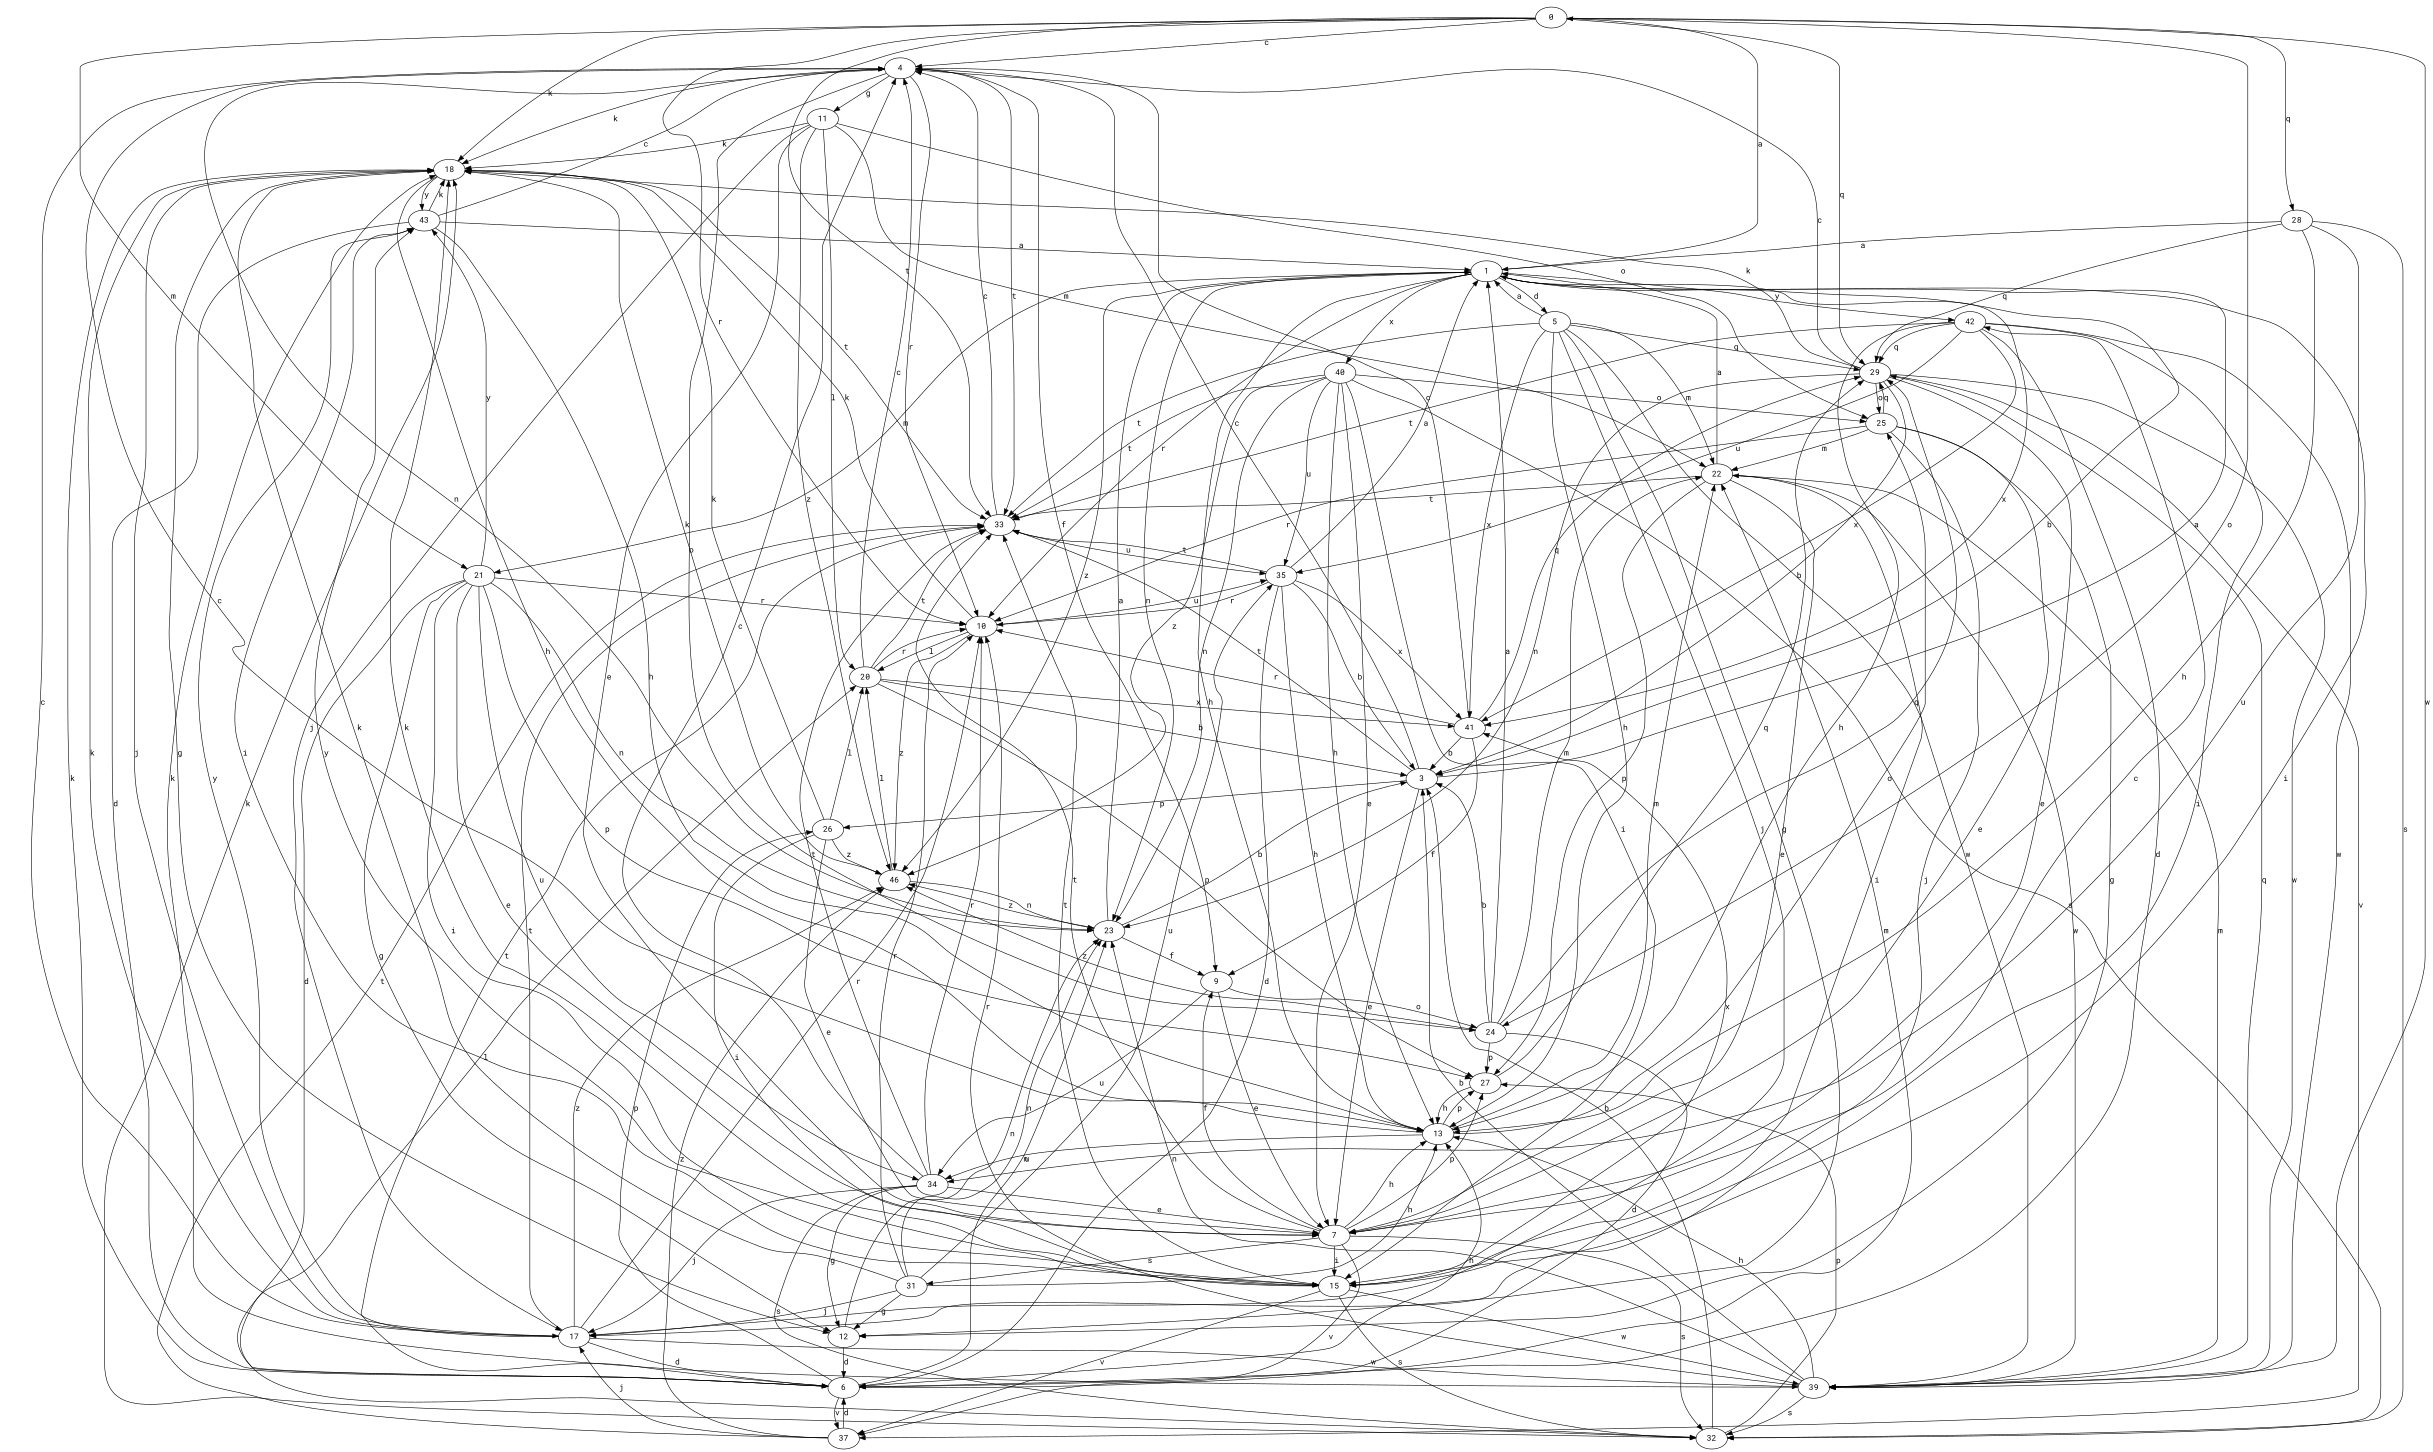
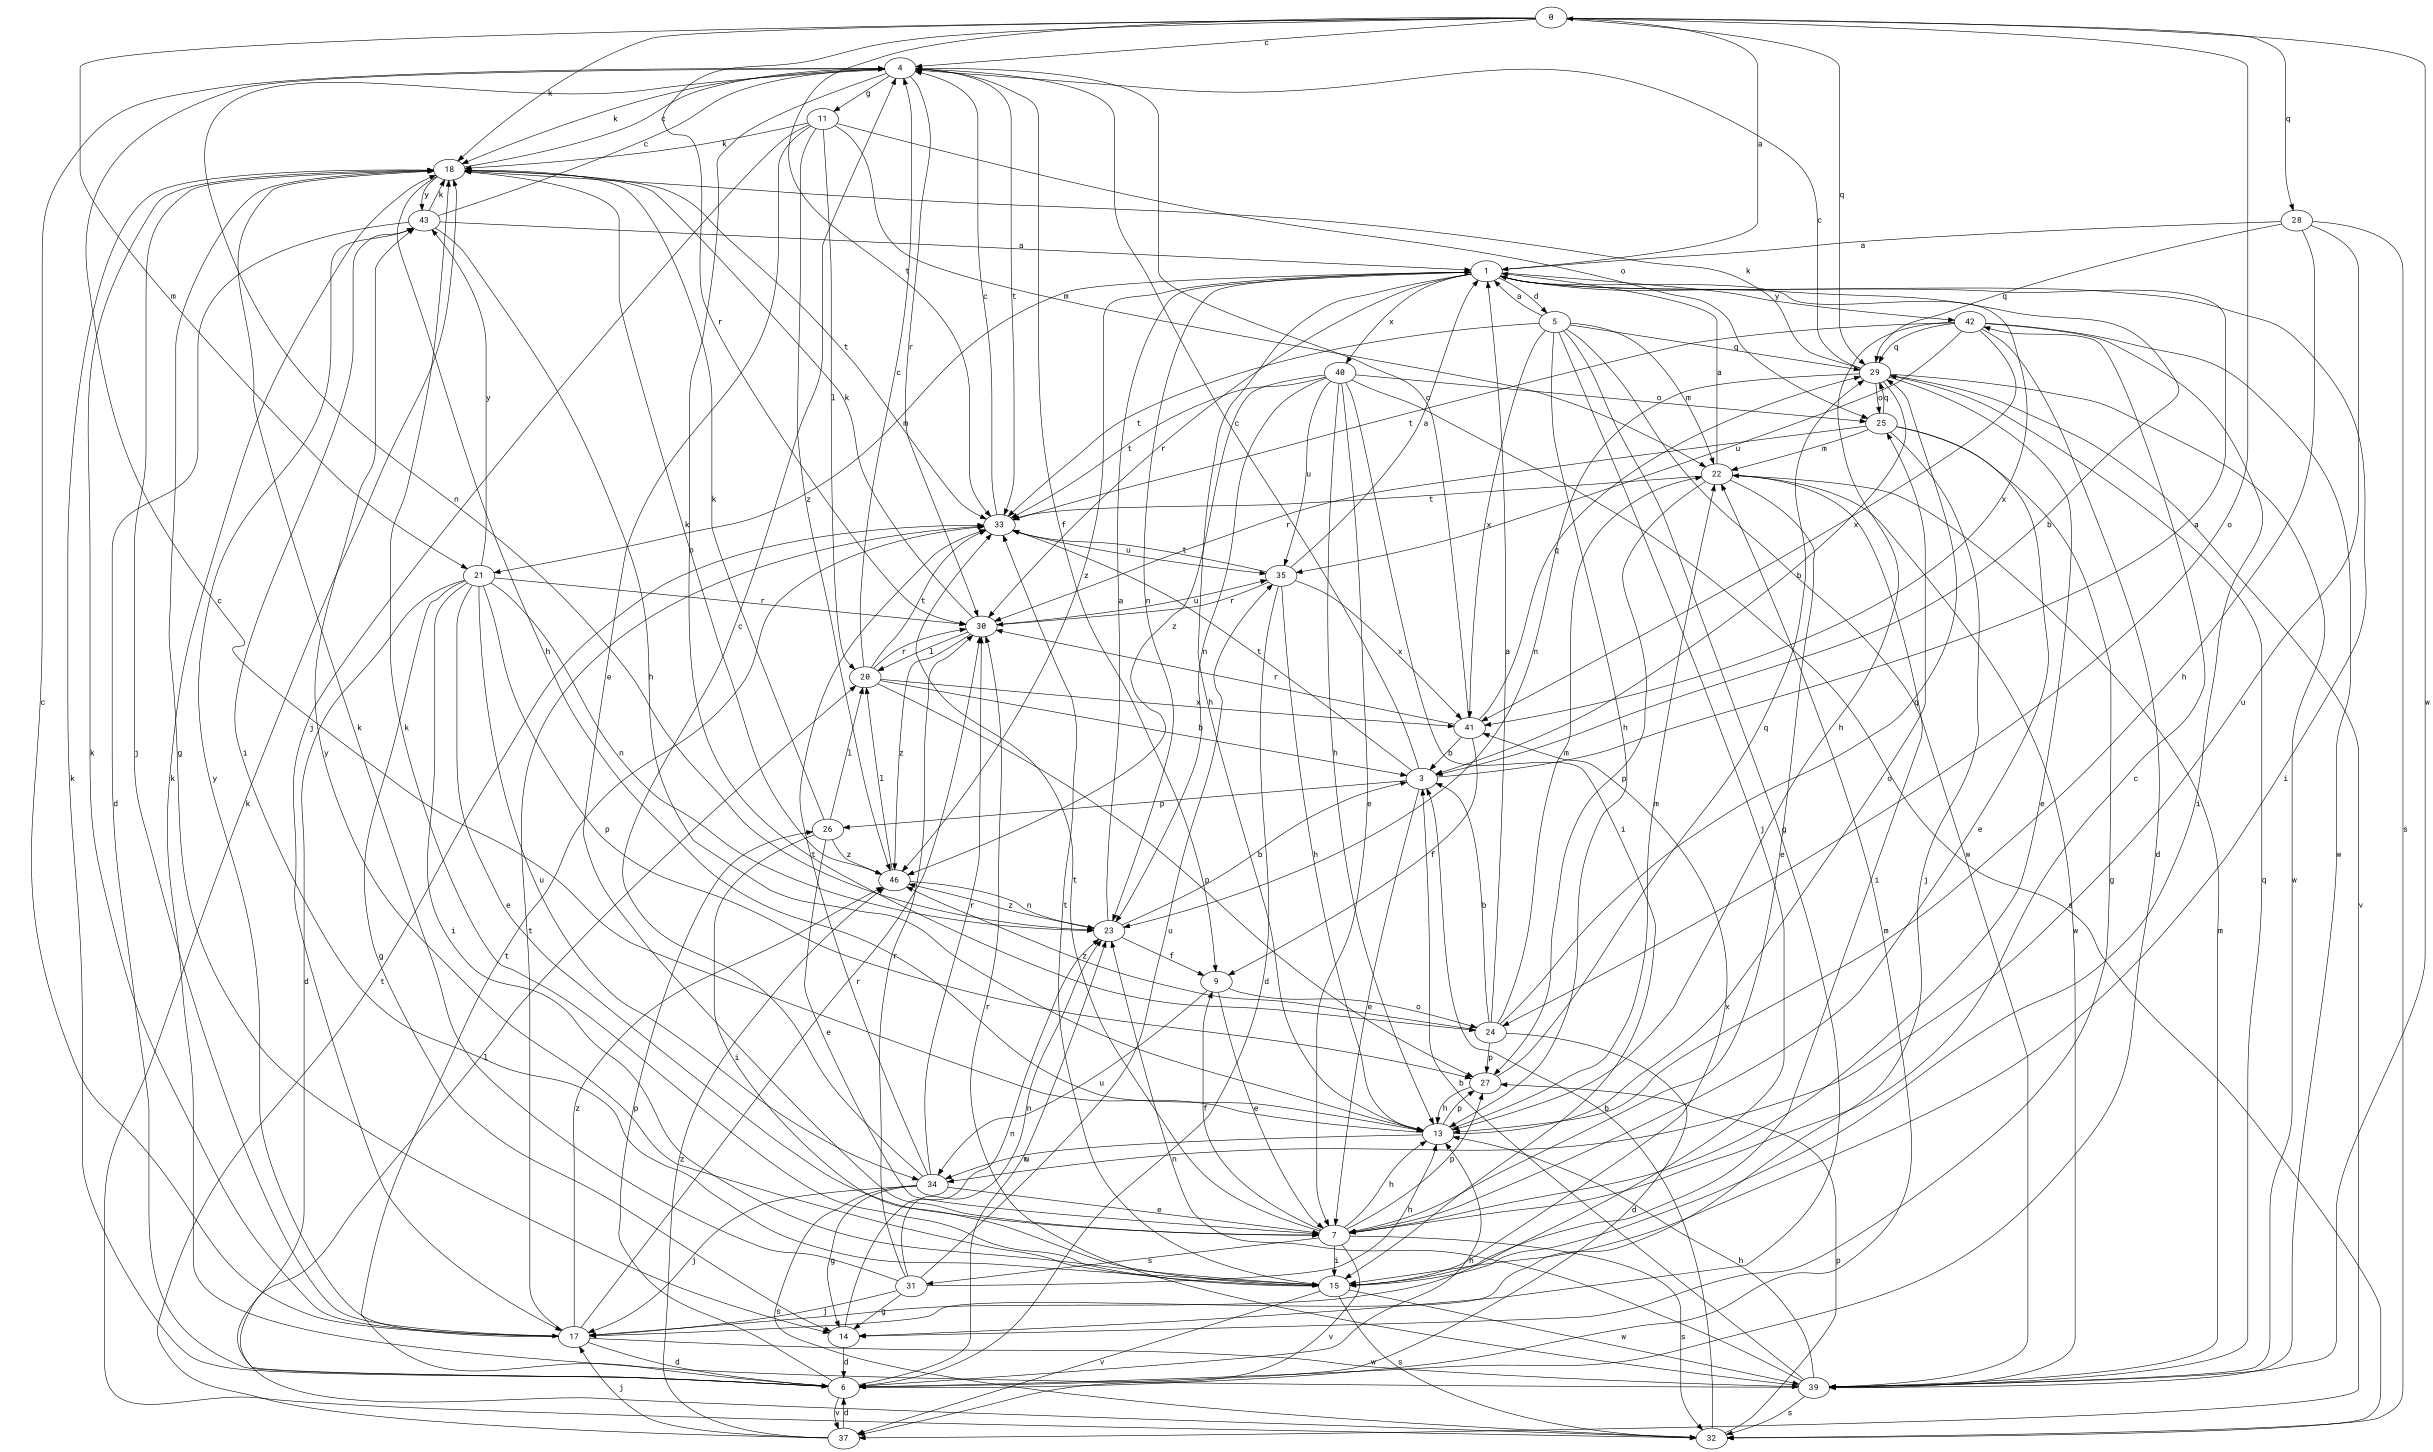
edge "18" -> "4": added, label "c"
node "10": label "10" -> "30"
edge "35" -> "3": removed, label "b"
node "12": label "12" -> "14"
